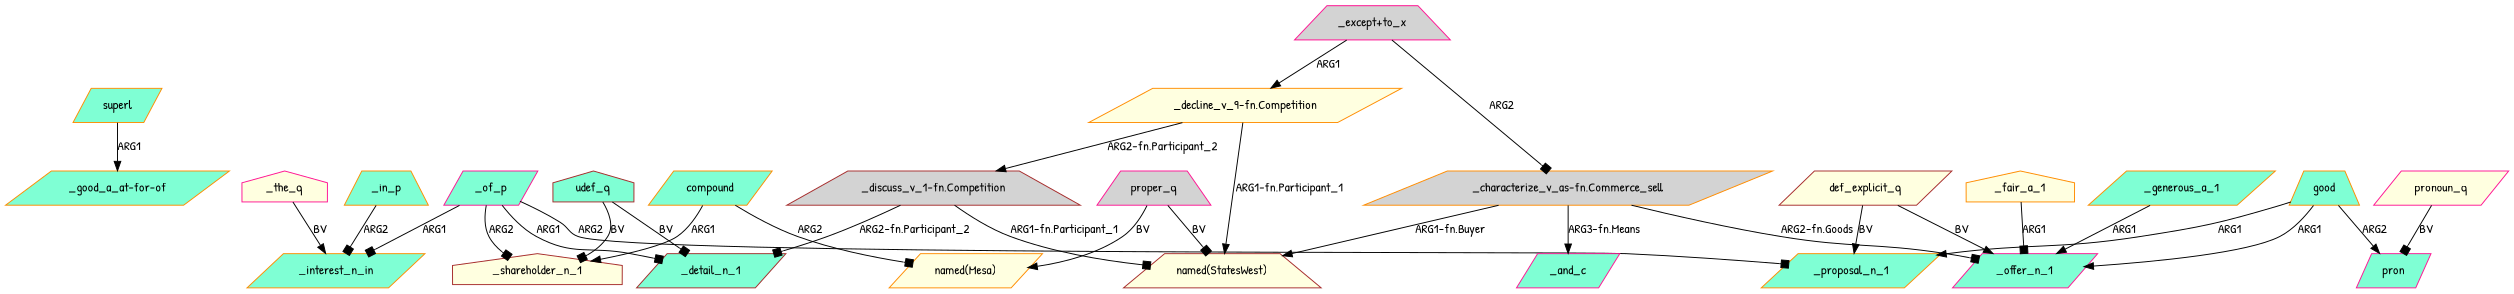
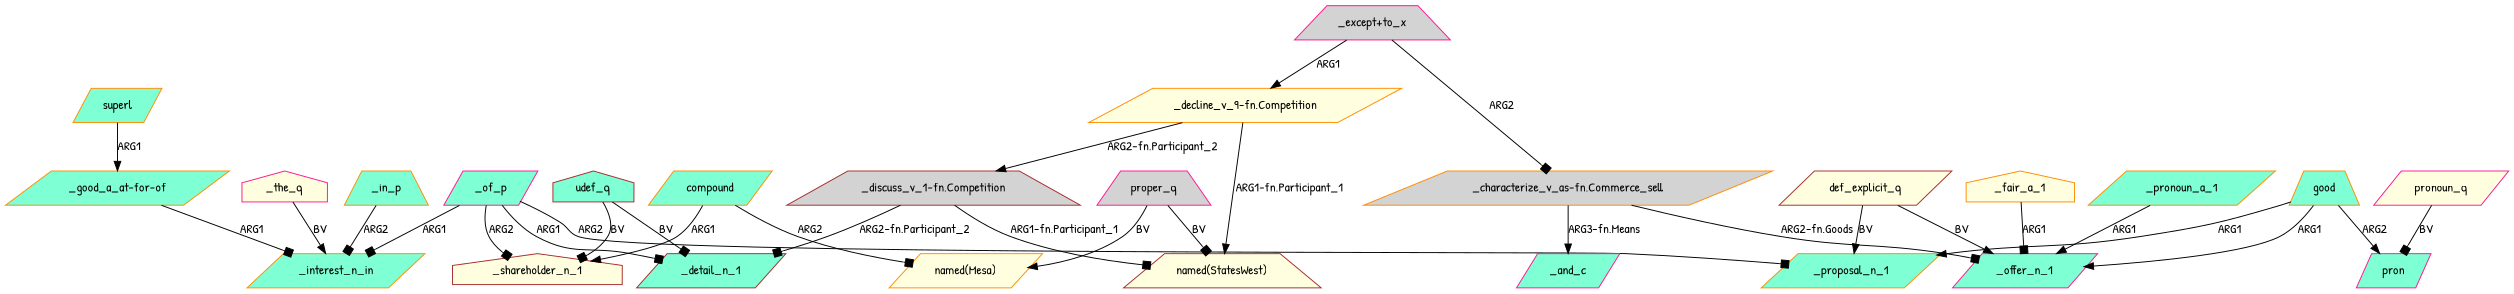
node "_generous_a_1": label "_generous_a_1" -> "_pronoun_a_1"
edge "_good_a_at-for-of" -> "_interest_n_in": added, label "ARG1"
edge "_characterize_v_as-fn.Commerce_sell" -> "named(StatesWest)": removed, label "ARG1-fn.Buyer"
